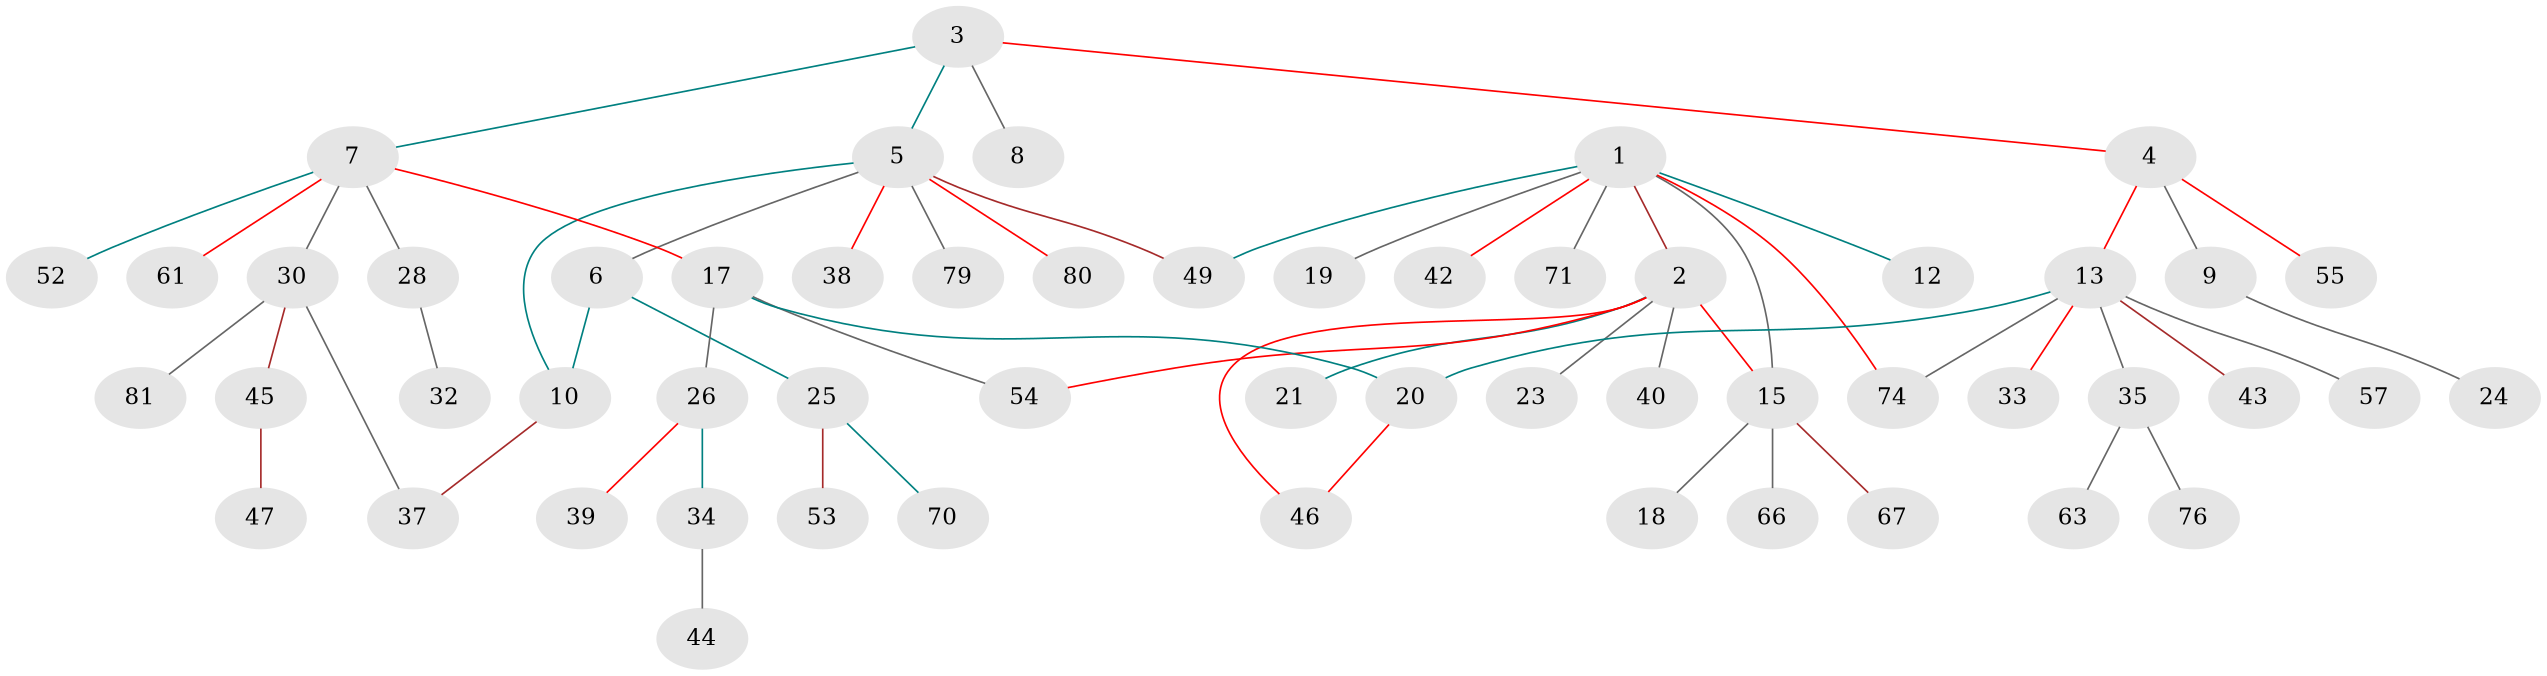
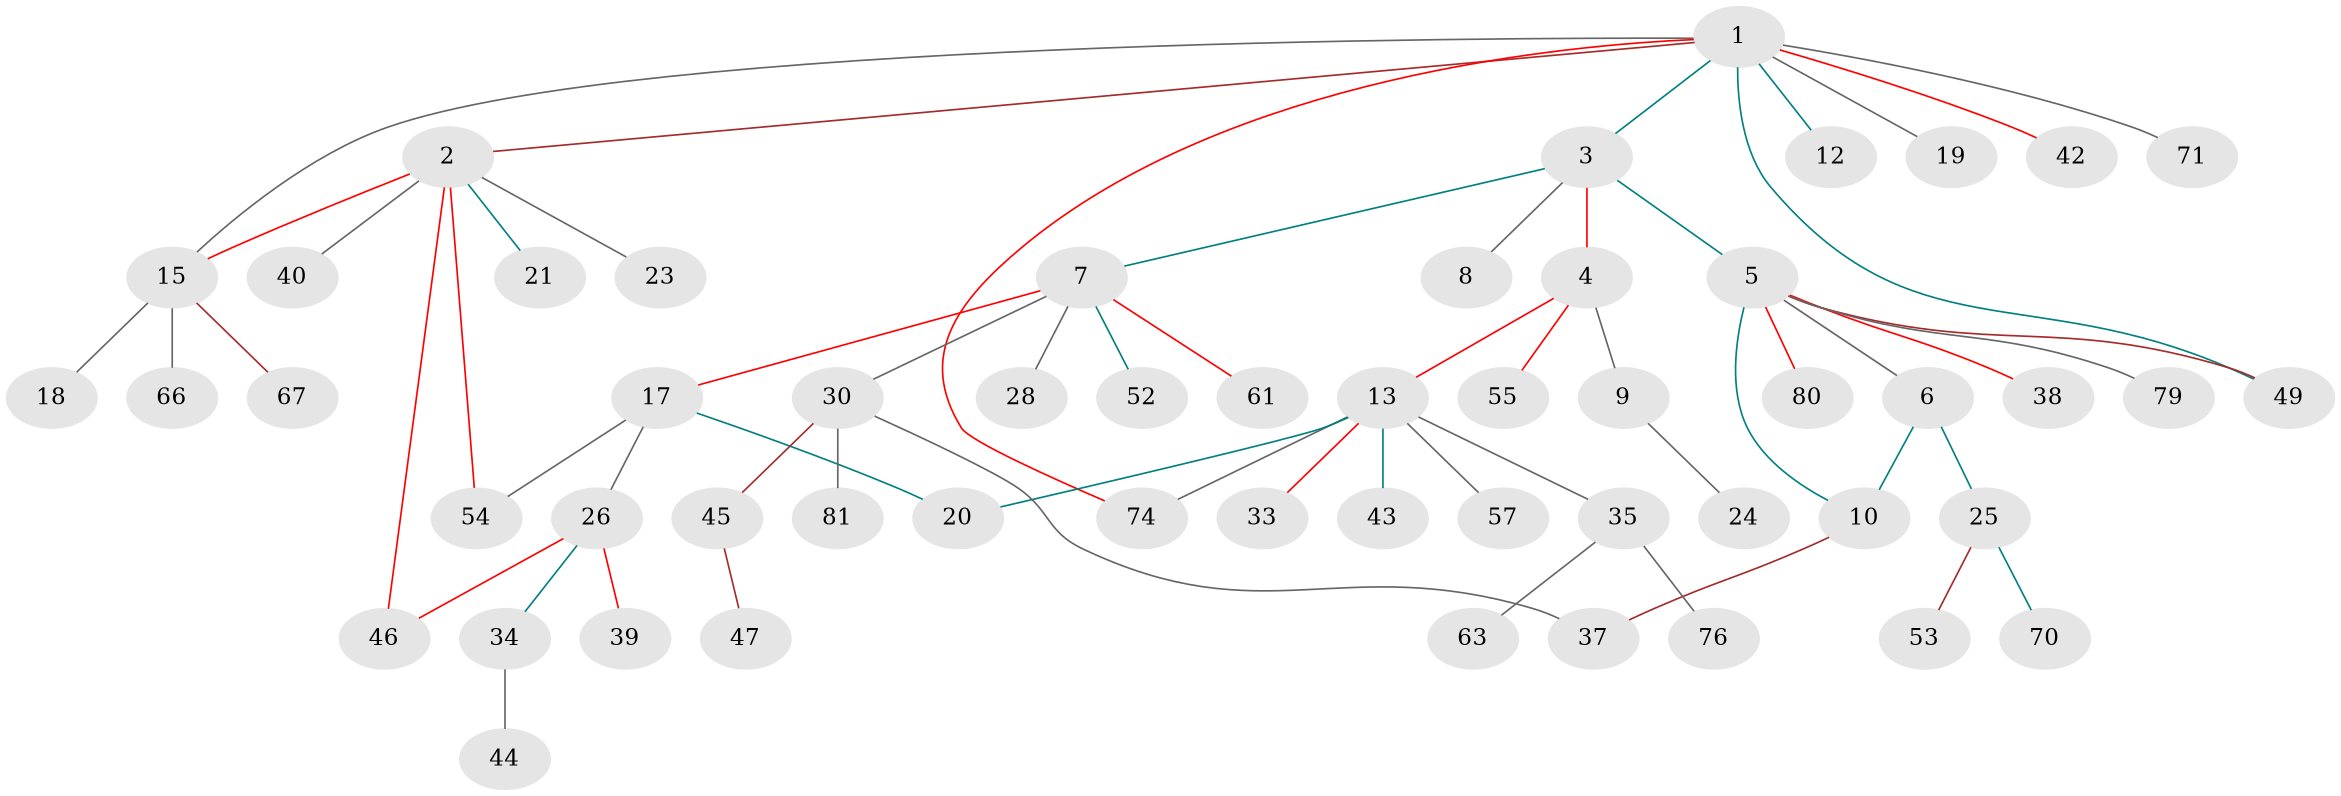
edge "1" -- "3": added
edge "13" -- "43": color brown -> teal
node "32": removed
edge "20" -- "46": now "26" -- "46"
